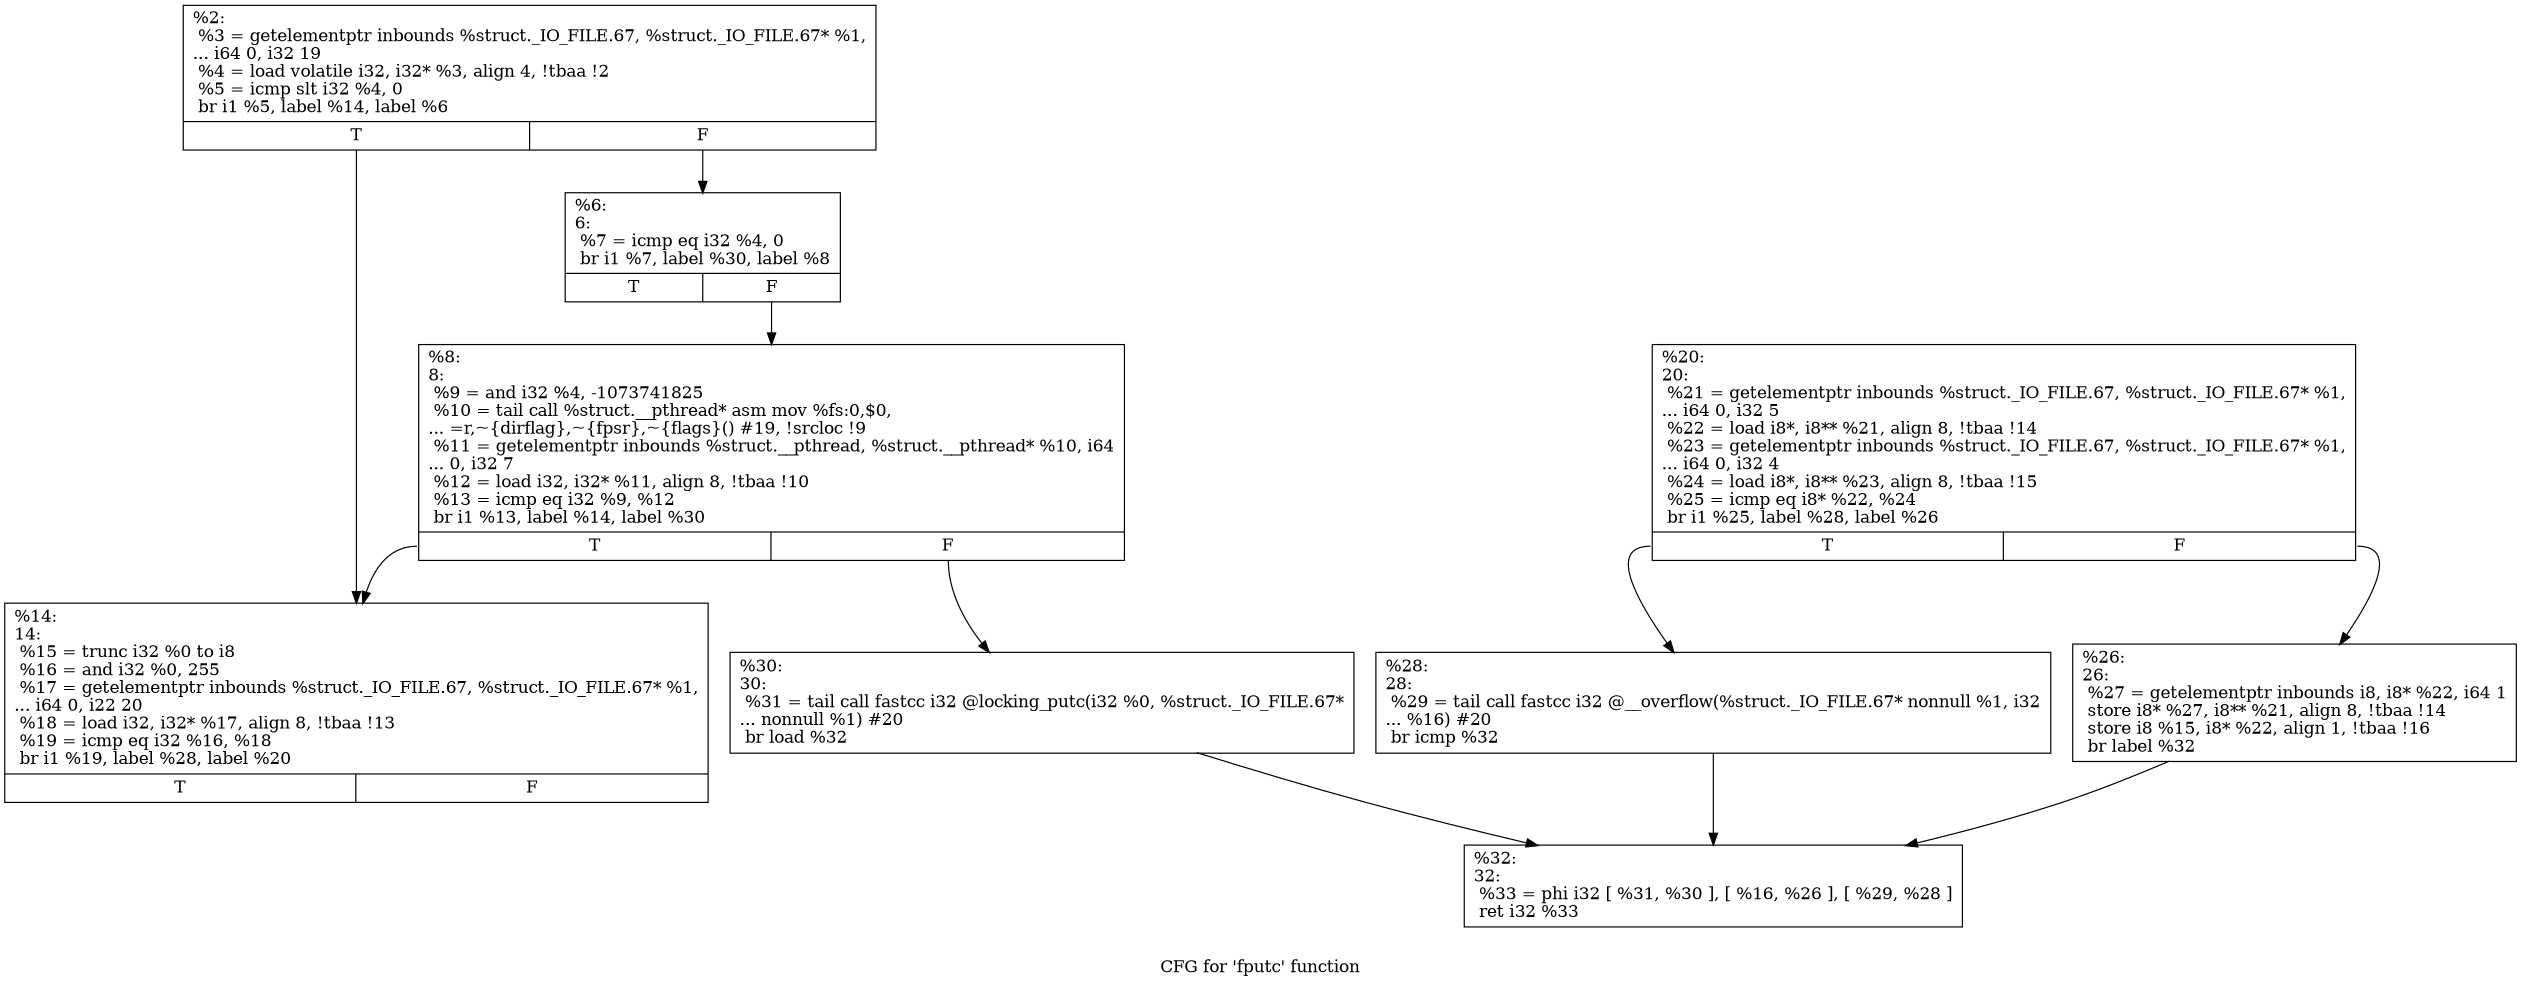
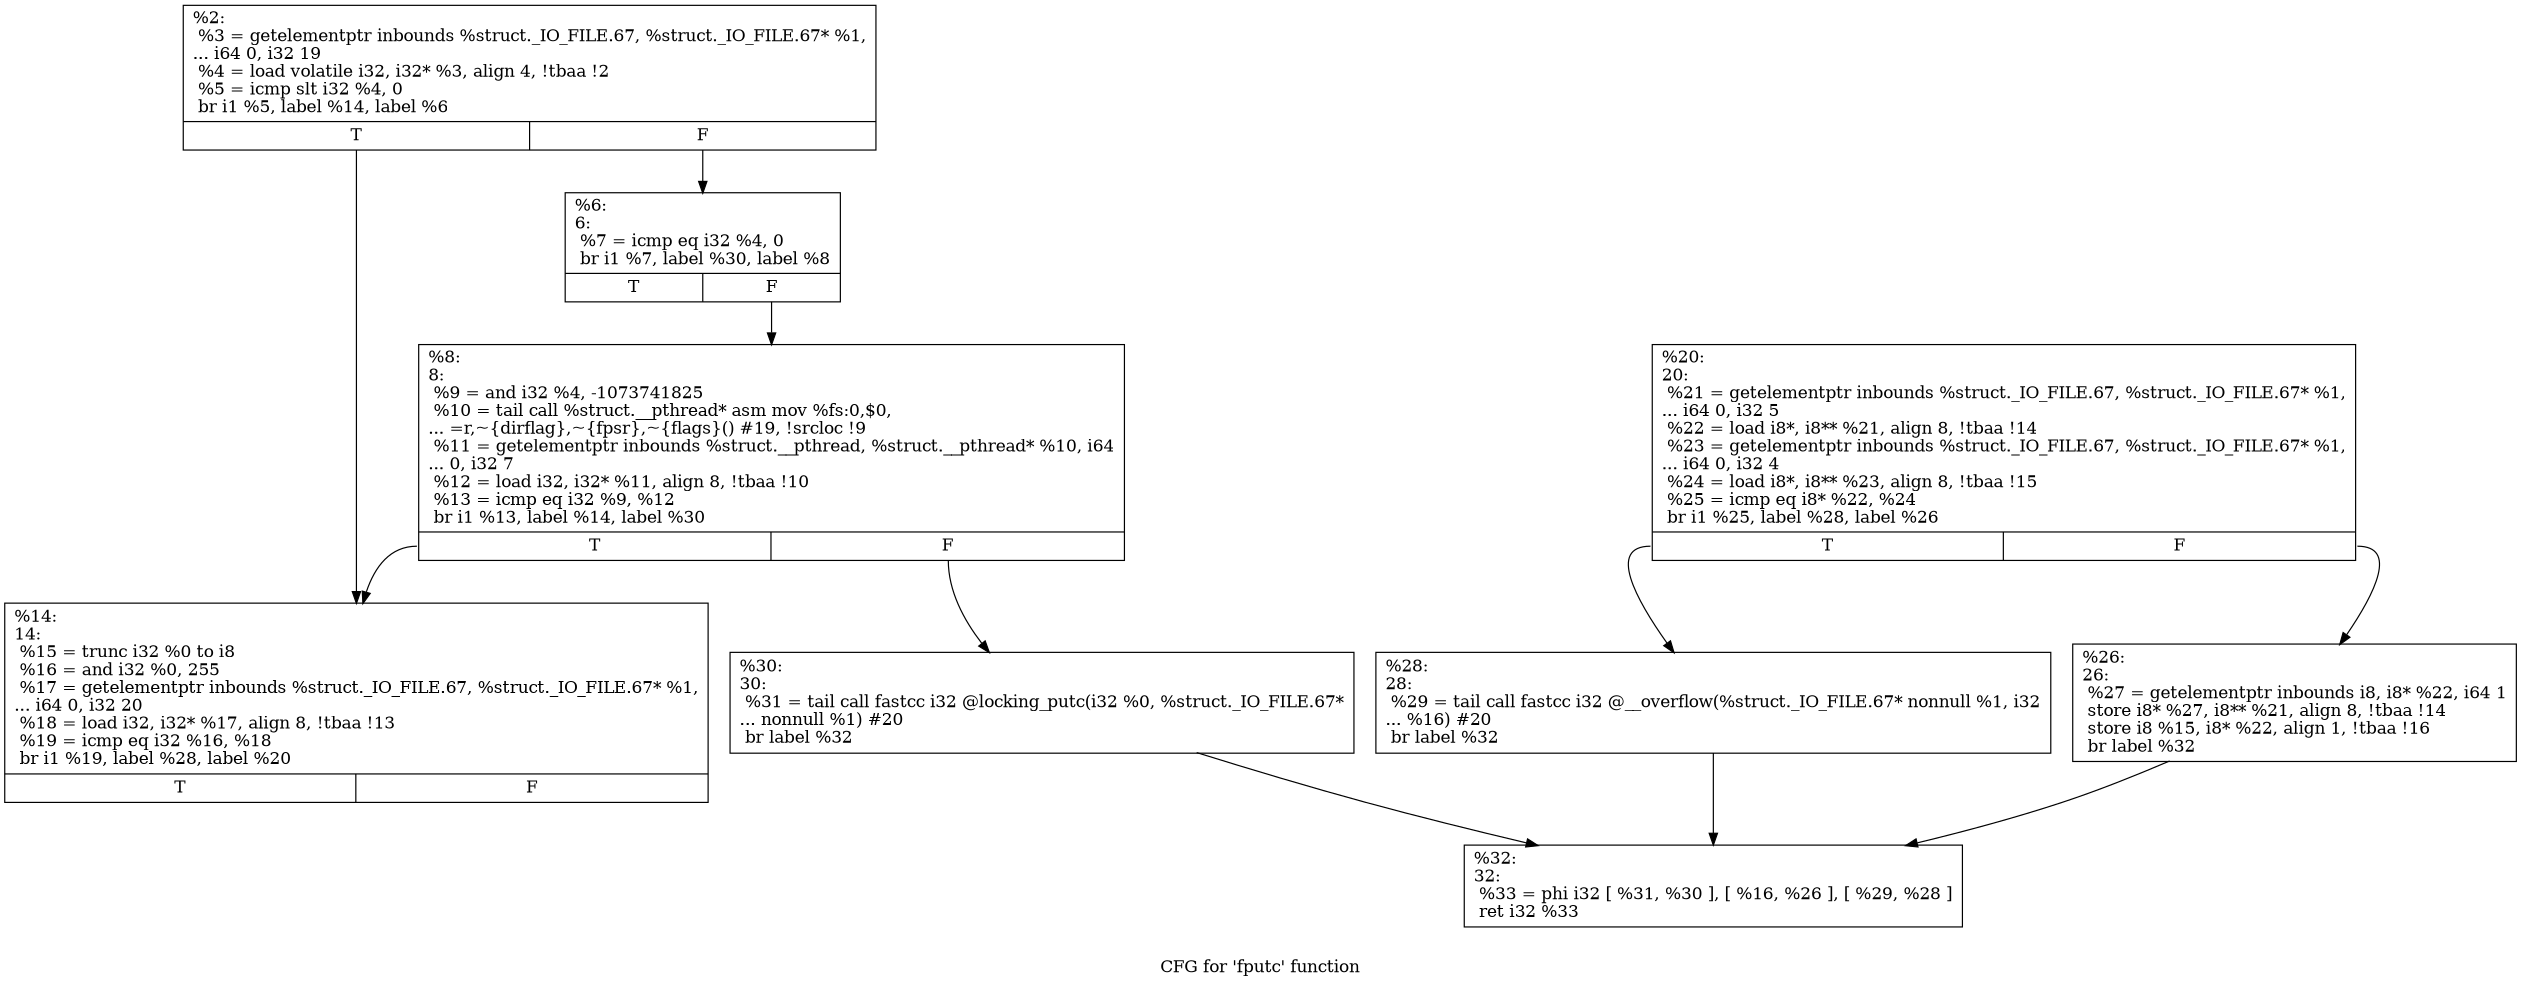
node "%14:": text "... i64 0, i22 20" -> "... i64 0, i32 20"
node "%30:": text "br load %32" -> "br label %32"
node "%28:": text "br icmp %32" -> "br label %32"
